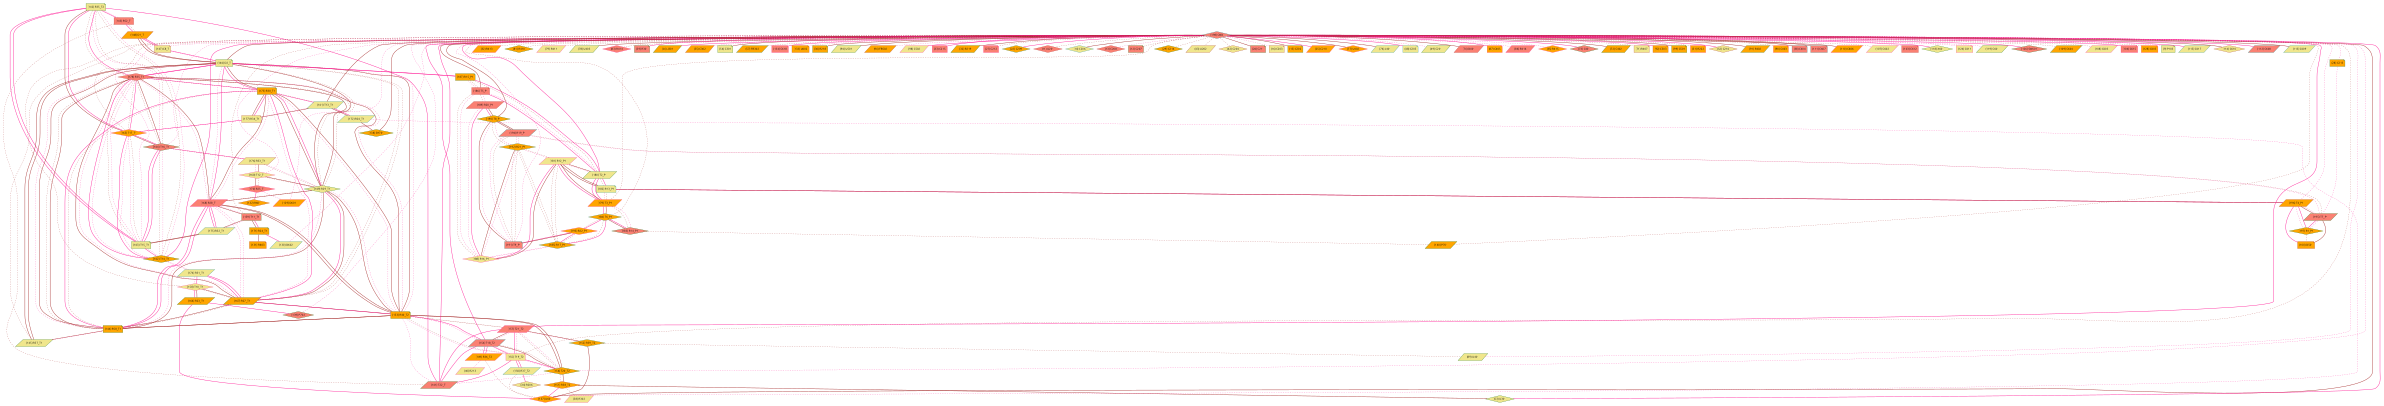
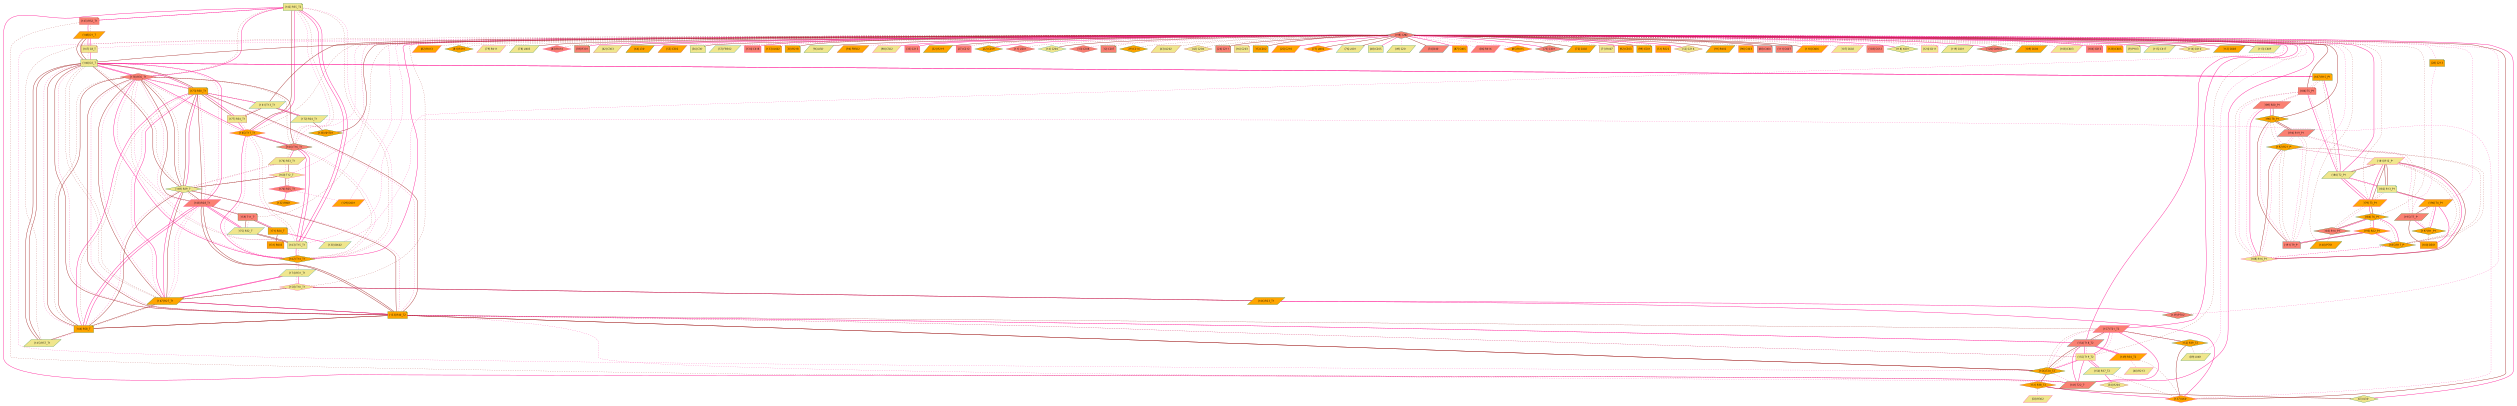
node "(62) C303": added
node "(57) FB302": fillcolor orange -> khaki
node "(74) D401": color brown -> teal
node "(112) C608": fillcolor salmon -> orange
